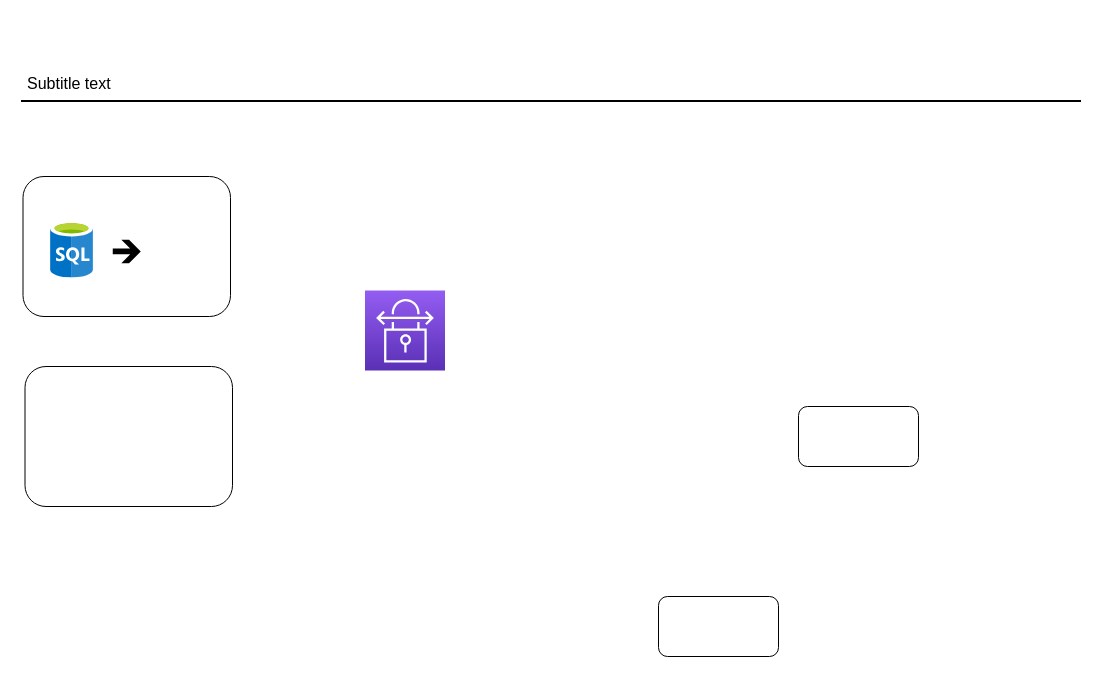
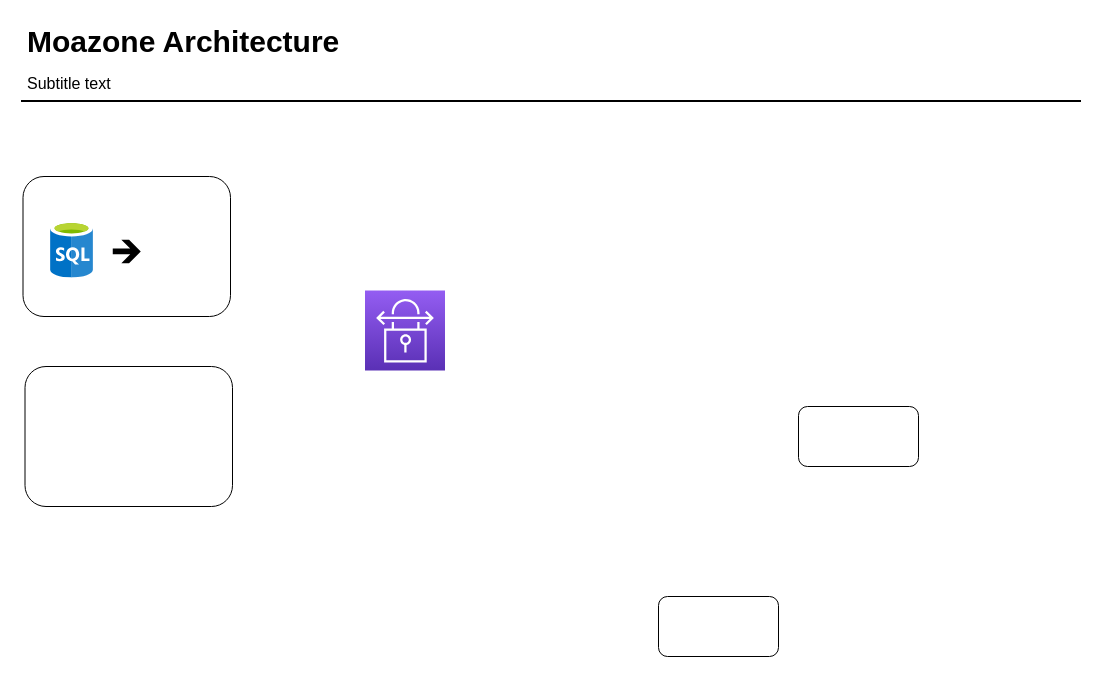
node "Moazone Architecture": added
